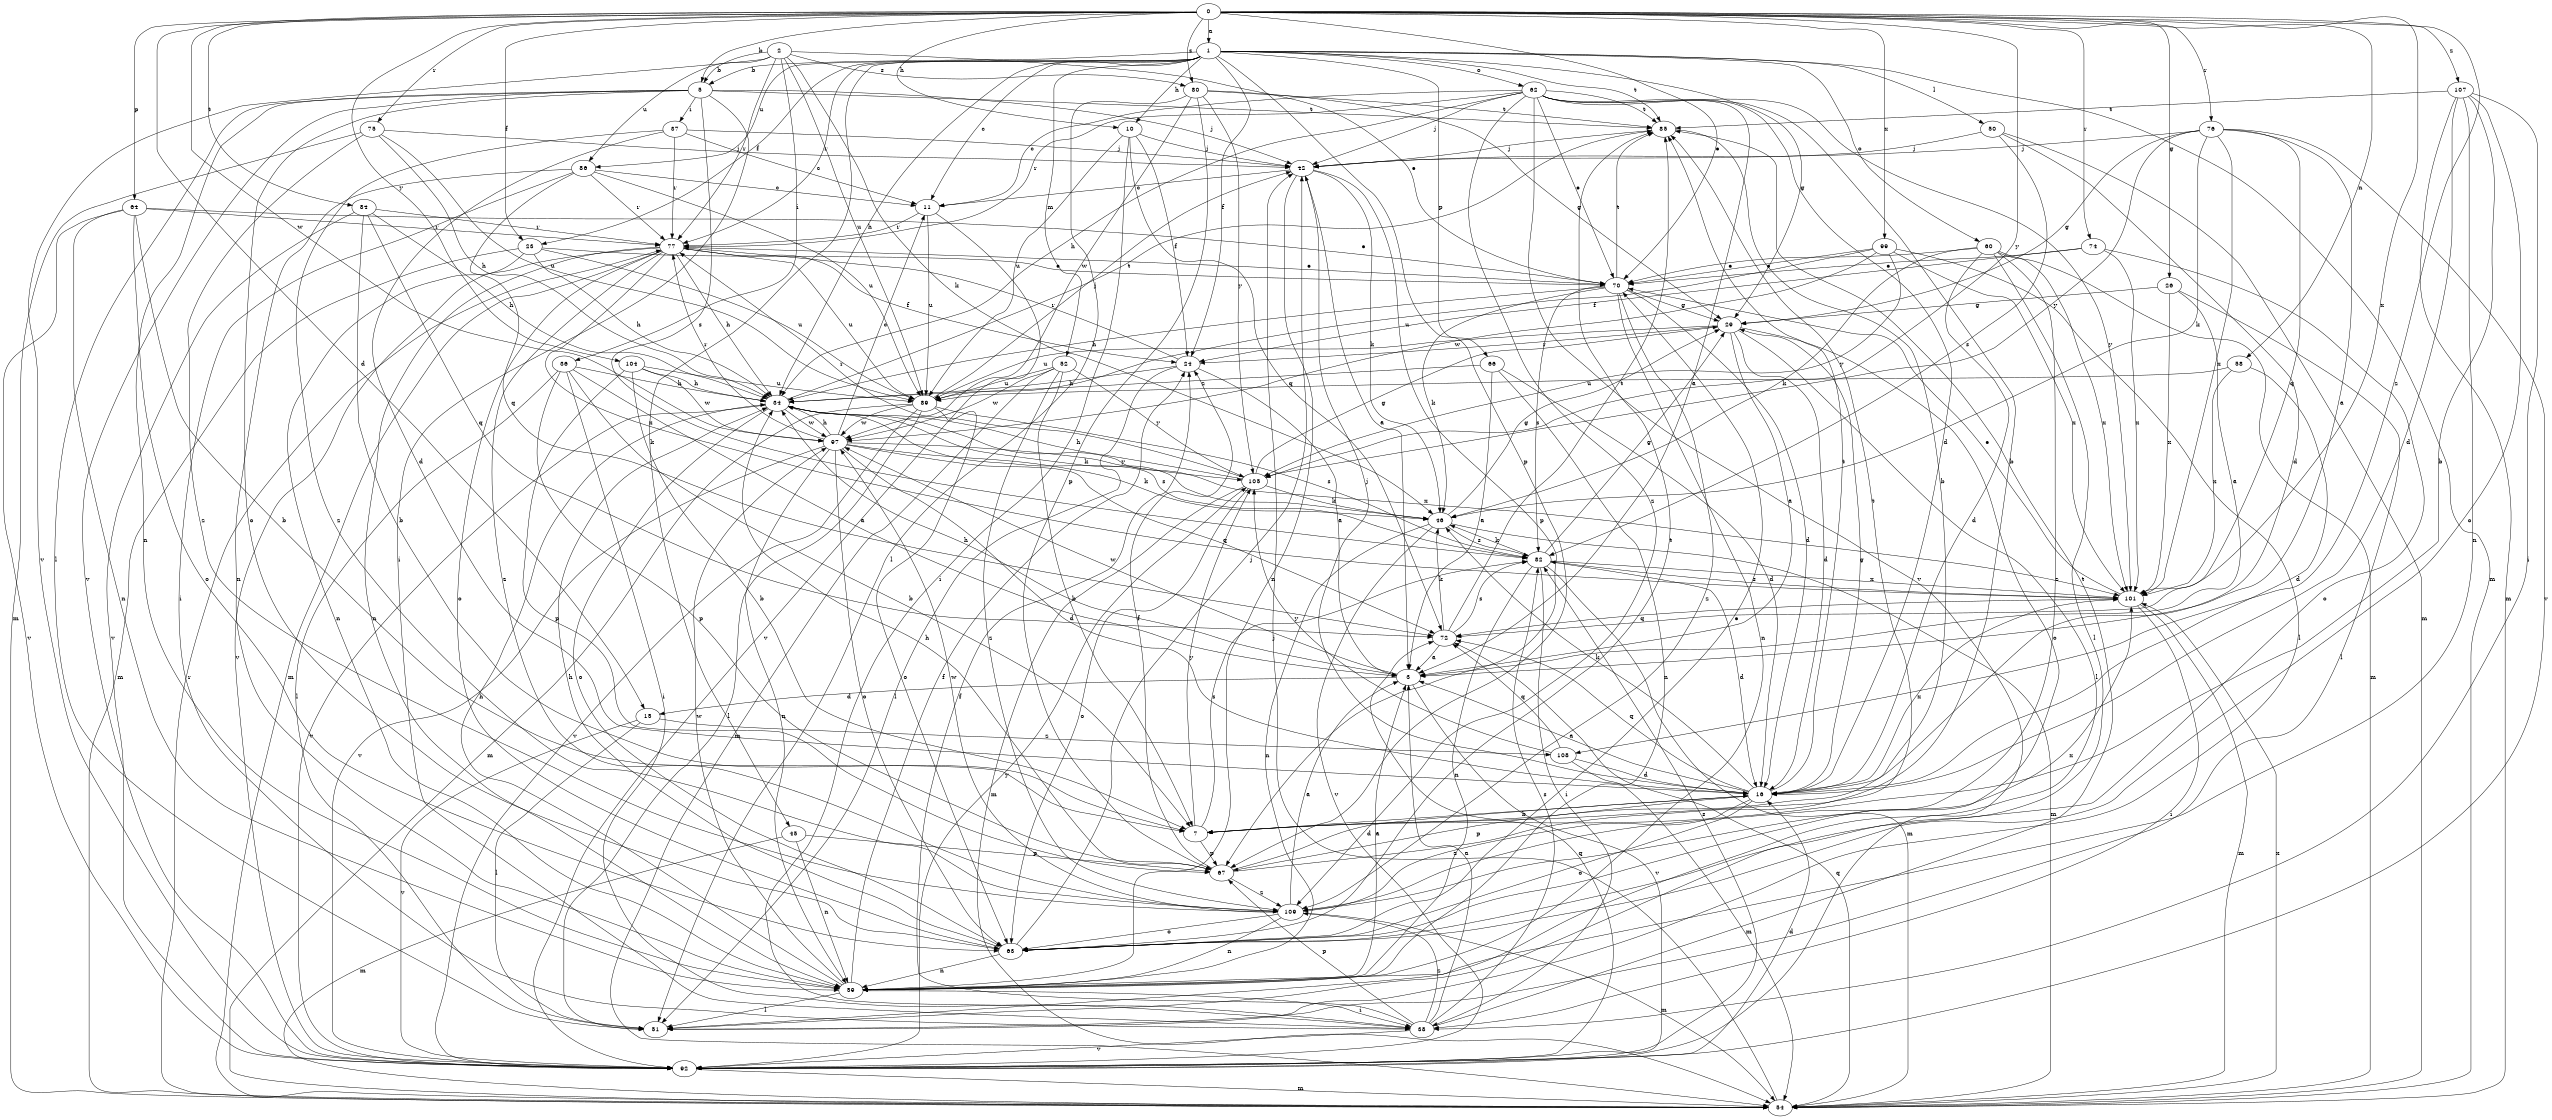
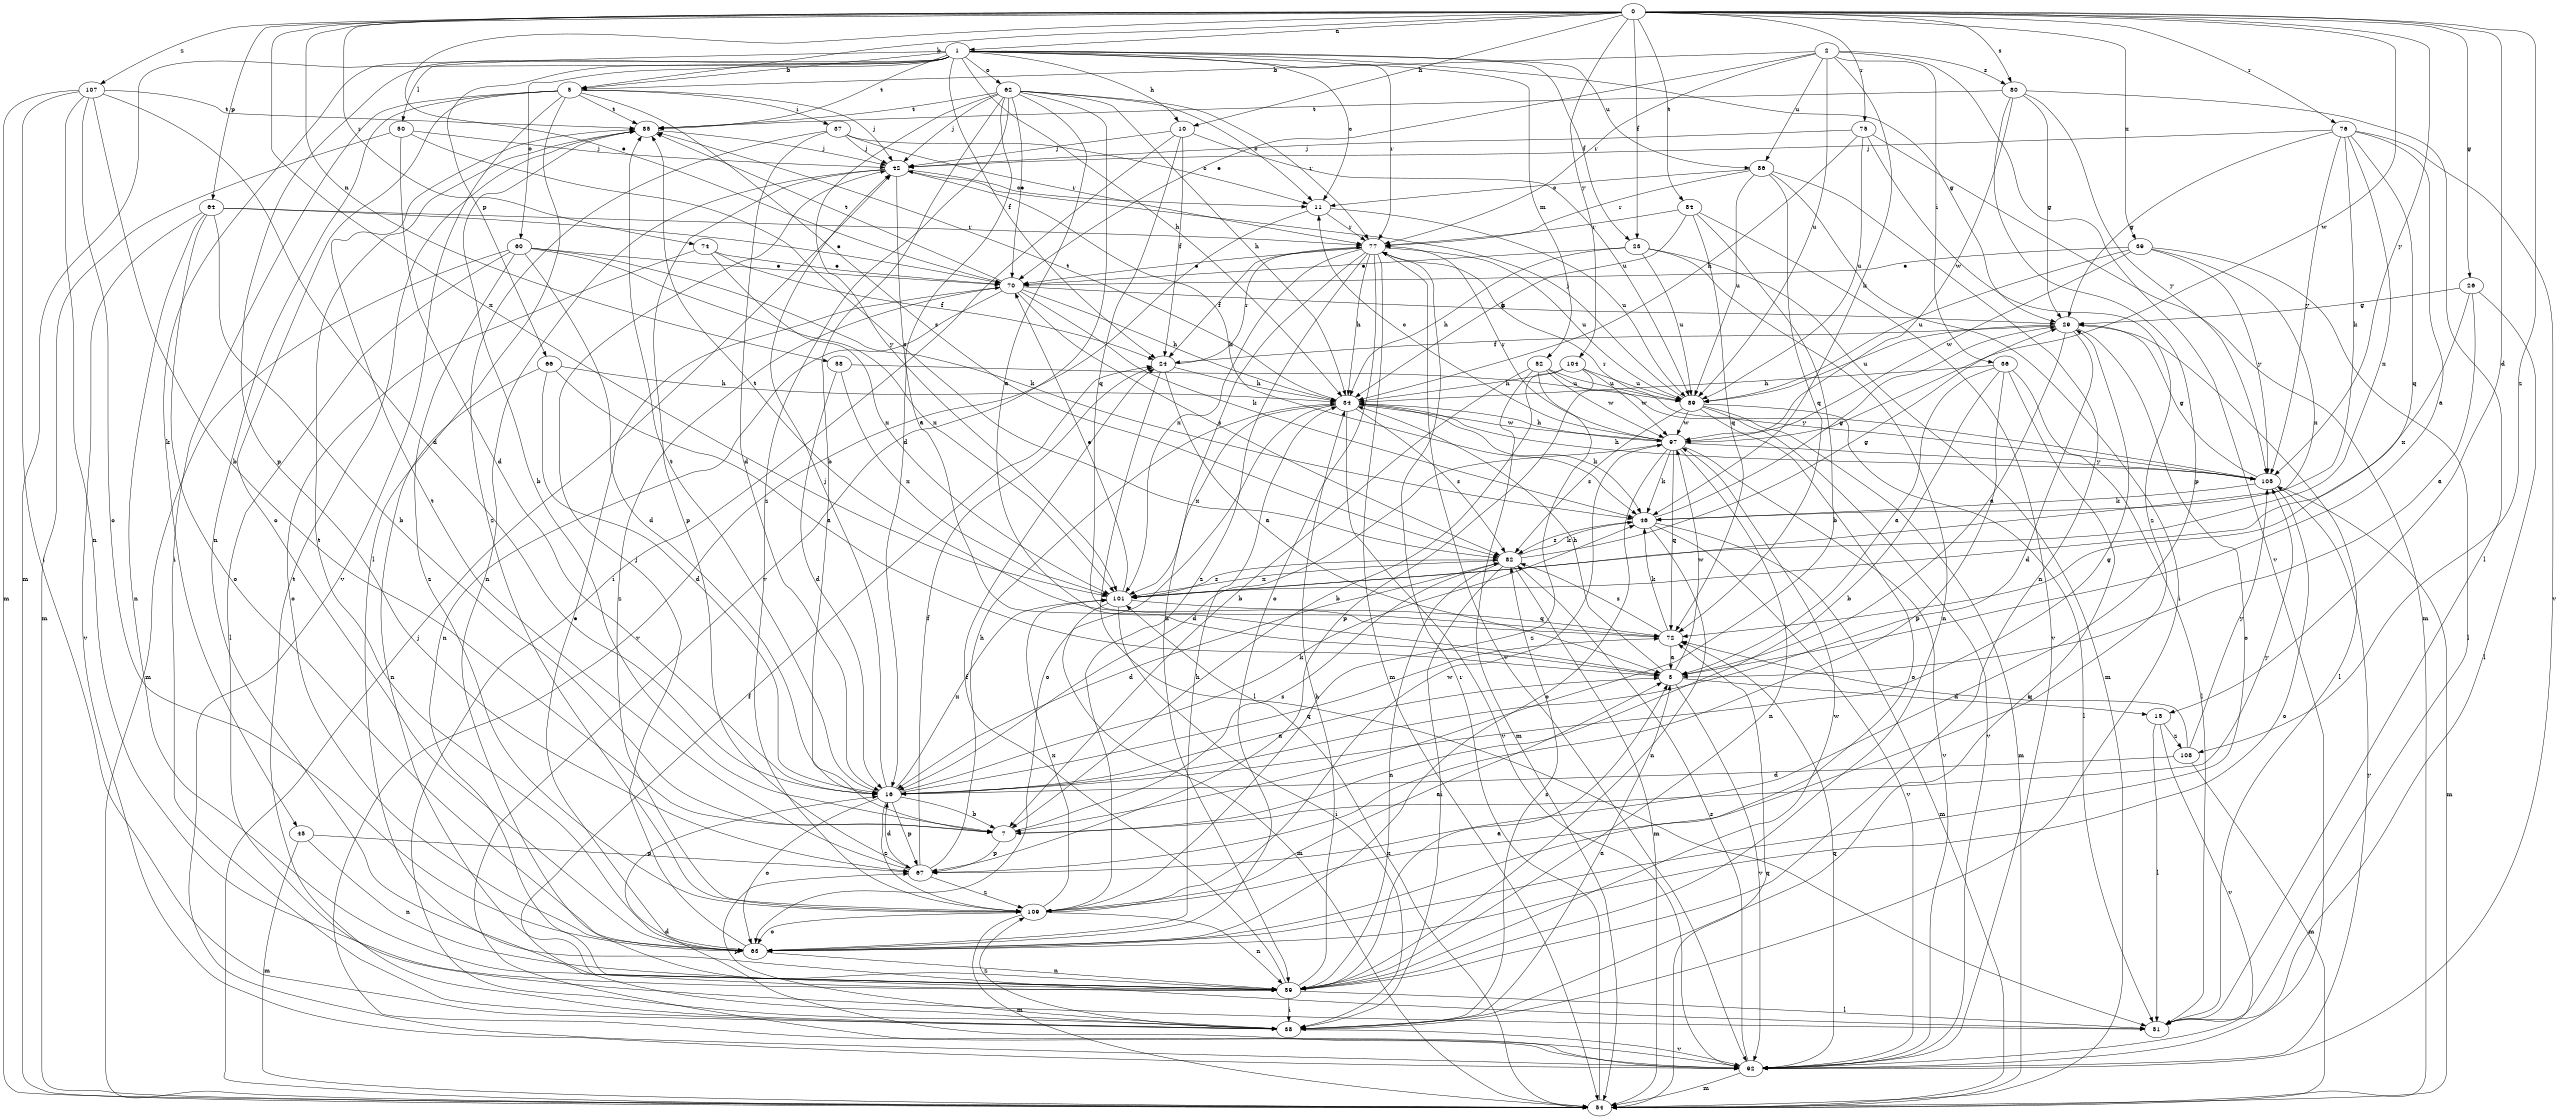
node "99": label "99" -> "39"
edge "29" -> "24": label "r" -> "f"
edge "66" -> "34": label "z" -> "h"
edge "70" -> "16": removed, label "d"
